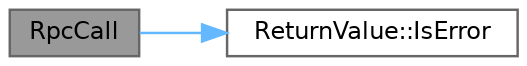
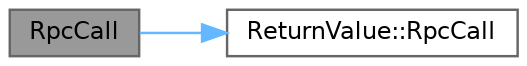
node "ReturnValue::IsError": label "ReturnValue::IsError" -> "ReturnValue::RpcCall"
